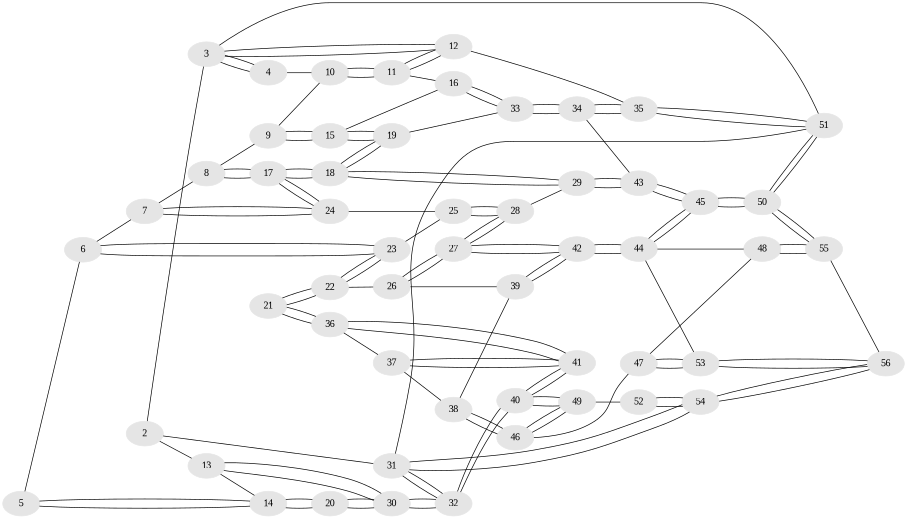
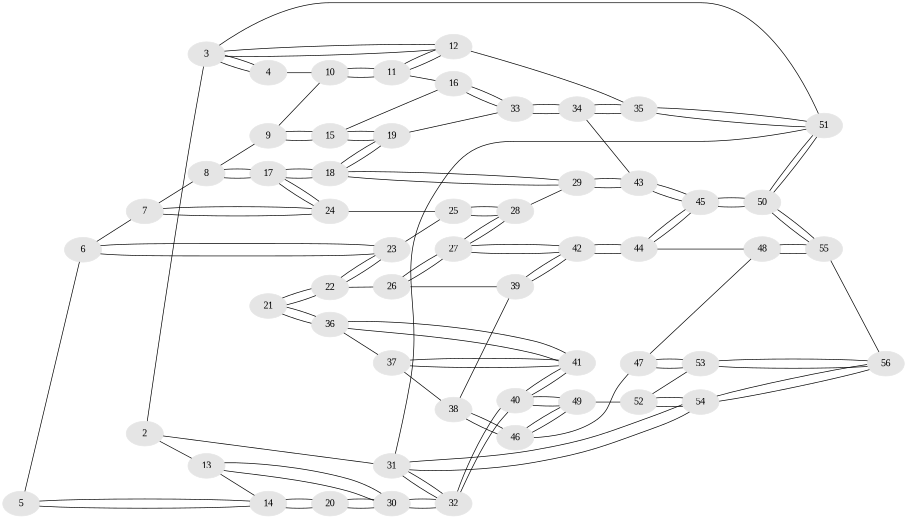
edge "44" -- "53": now "52" -- "53"
